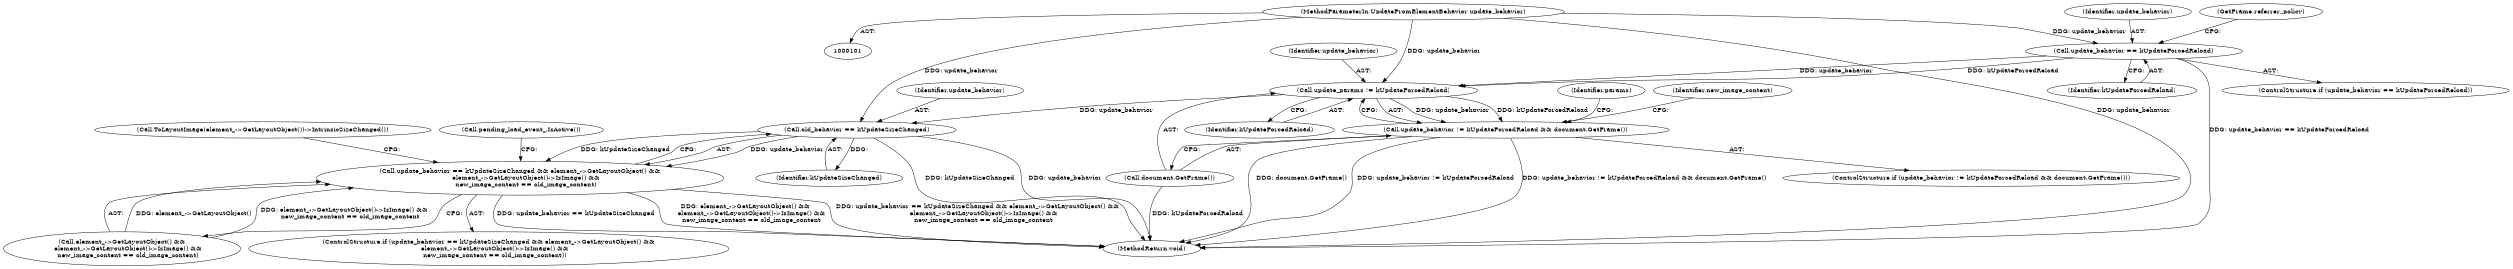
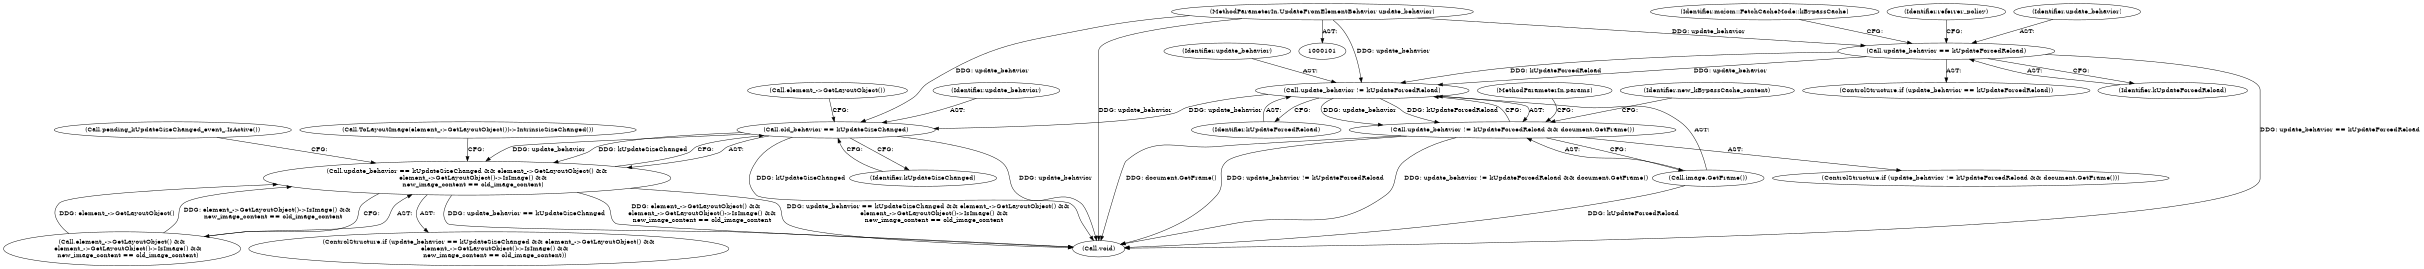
node "(Identifier,mojom::FetchCacheMode::kBypassCache)": added
node "(GetFrame,referrer_policy)": label "(GetFrame,referrer_policy)" -> "(Identifier,referrer_policy)"
node "(Call,element_->GetLayoutObject())": added
node "(Call,update_params != kUpdateForcedReload)": label "(Call,update_params != kUpdateForcedReload)" -> "(Call,update_behavior != kUpdateForcedReload)"
node "(Identifier,params)": label "(Identifier,params)" -> "(MethodParameterIn,params)"
node "(Identifier,new_image_content)": label "(Identifier,new_image_content)" -> "(Identifier,new_kBypassCache_content)"
node "(Call,pending_load_event_.IsActive())": label "(Call,pending_load_event_.IsActive())" -> "(Call,pending_kUpdateSizeChanged_event_.IsActive())"
edge "(Identifier,kUpdateSizeChanged)" -> "(Call,old_behavior == kUpdateSizeChanged)": label "AST: " -> "CFG: "
edge "(Call,old_behavior == kUpdateSizeChanged)" -> "(Identifier,kUpdateSizeChanged)": label "DDG: " -> "CFG: "
node "(Call,document.GetFrame())": label "(Call,document.GetFrame())" -> "(Call,image.GetFrame())"
node "(MethodReturn,void)": label "(MethodReturn,void)" -> "(Call,void)"
